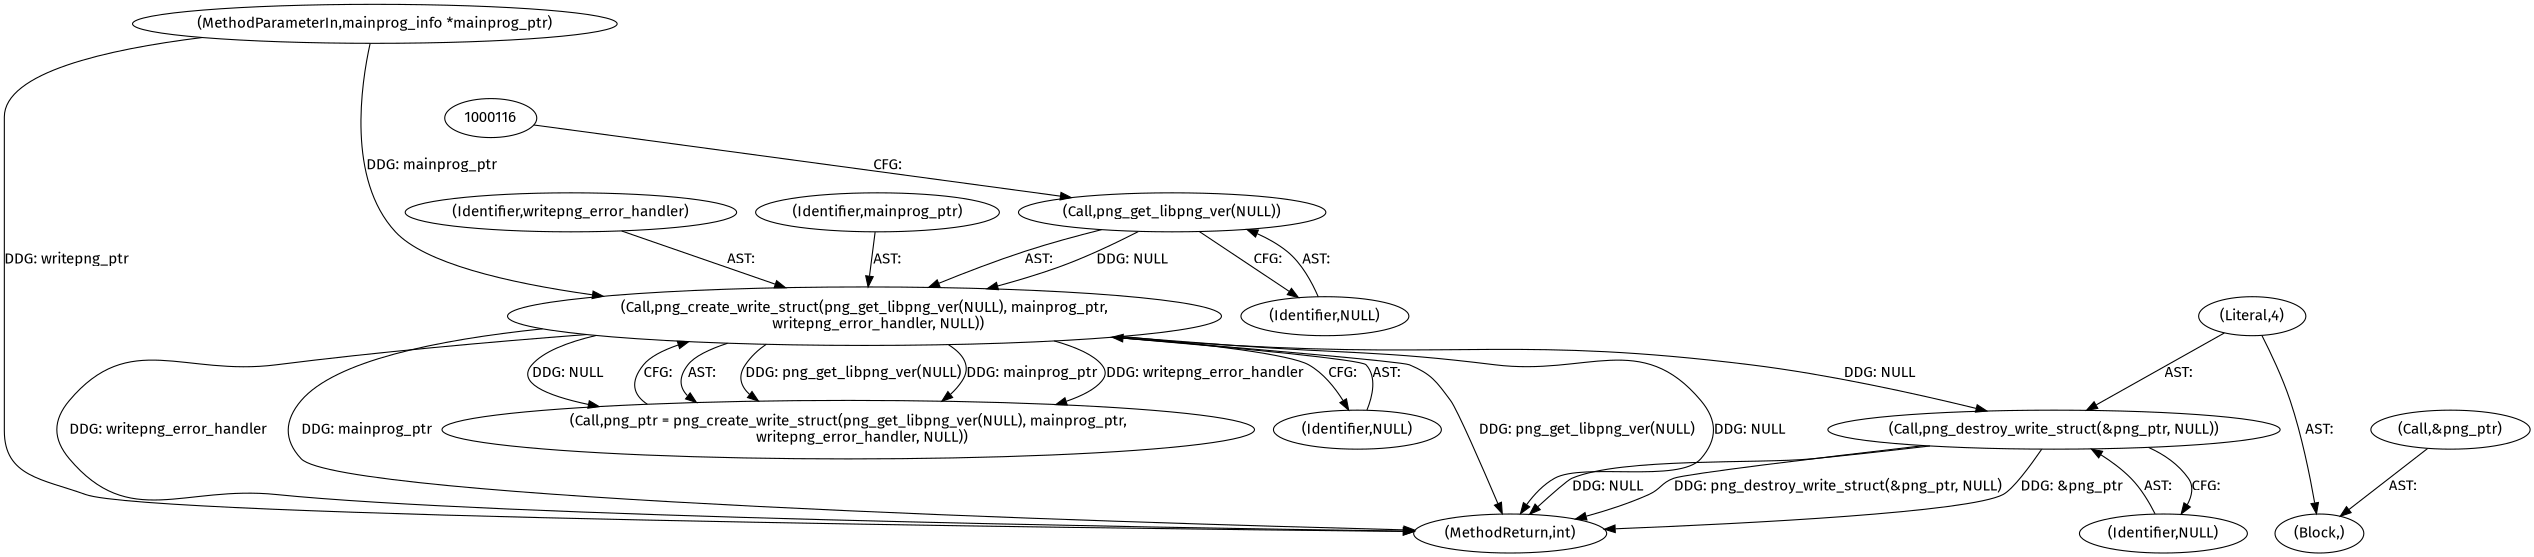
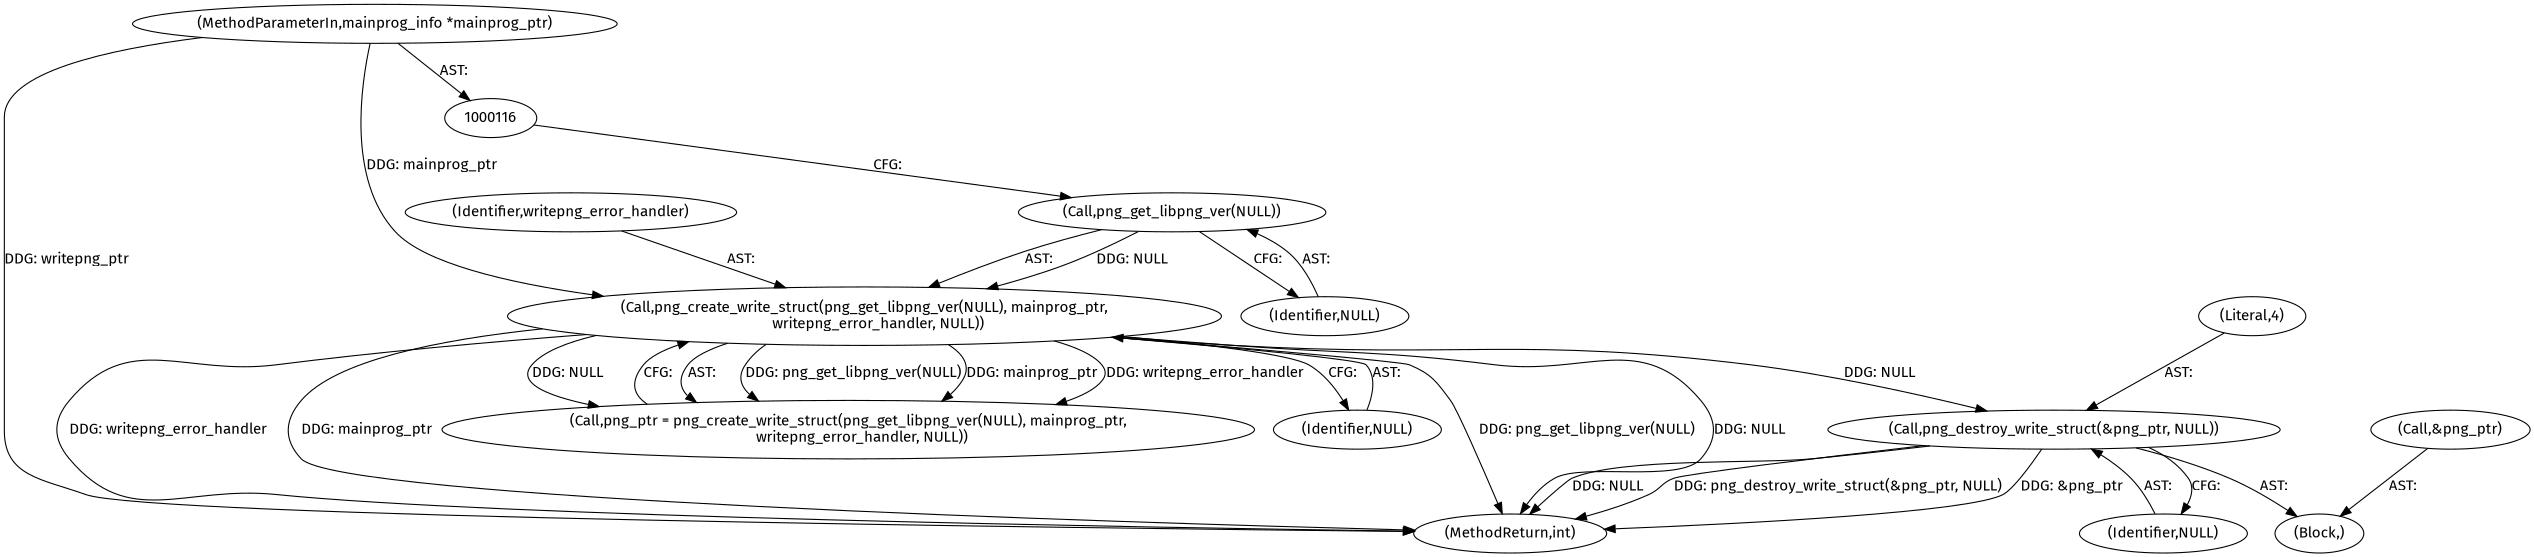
edge "(MethodParameterIn,mainprog_info *mainprog_ptr)" -> "1000116": added, label "AST:"
node "(Identifier,mainprog_ptr)": removed
edge "(Literal,4)" -> "(Block,)": now "(Call,png_destroy_write_struct(&png_ptr, NULL))" -> "(Block,)"
